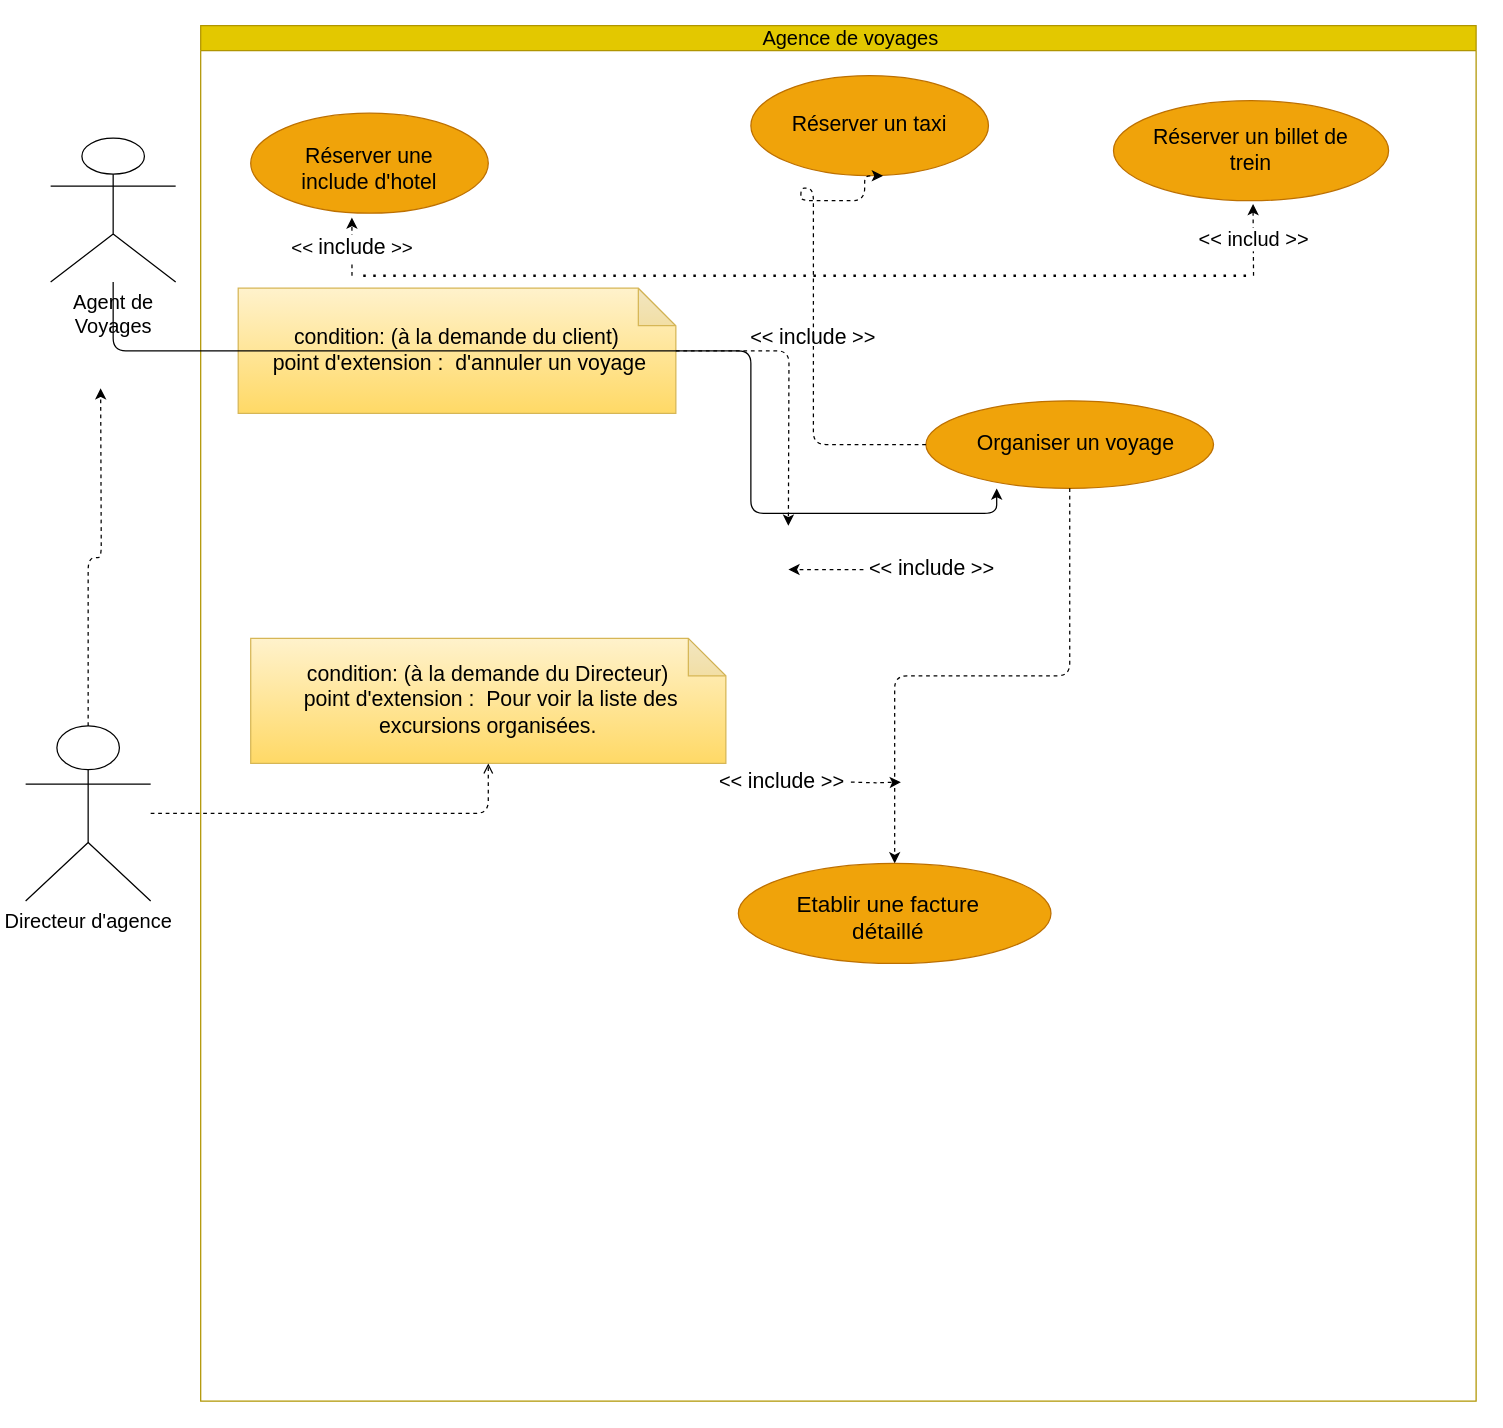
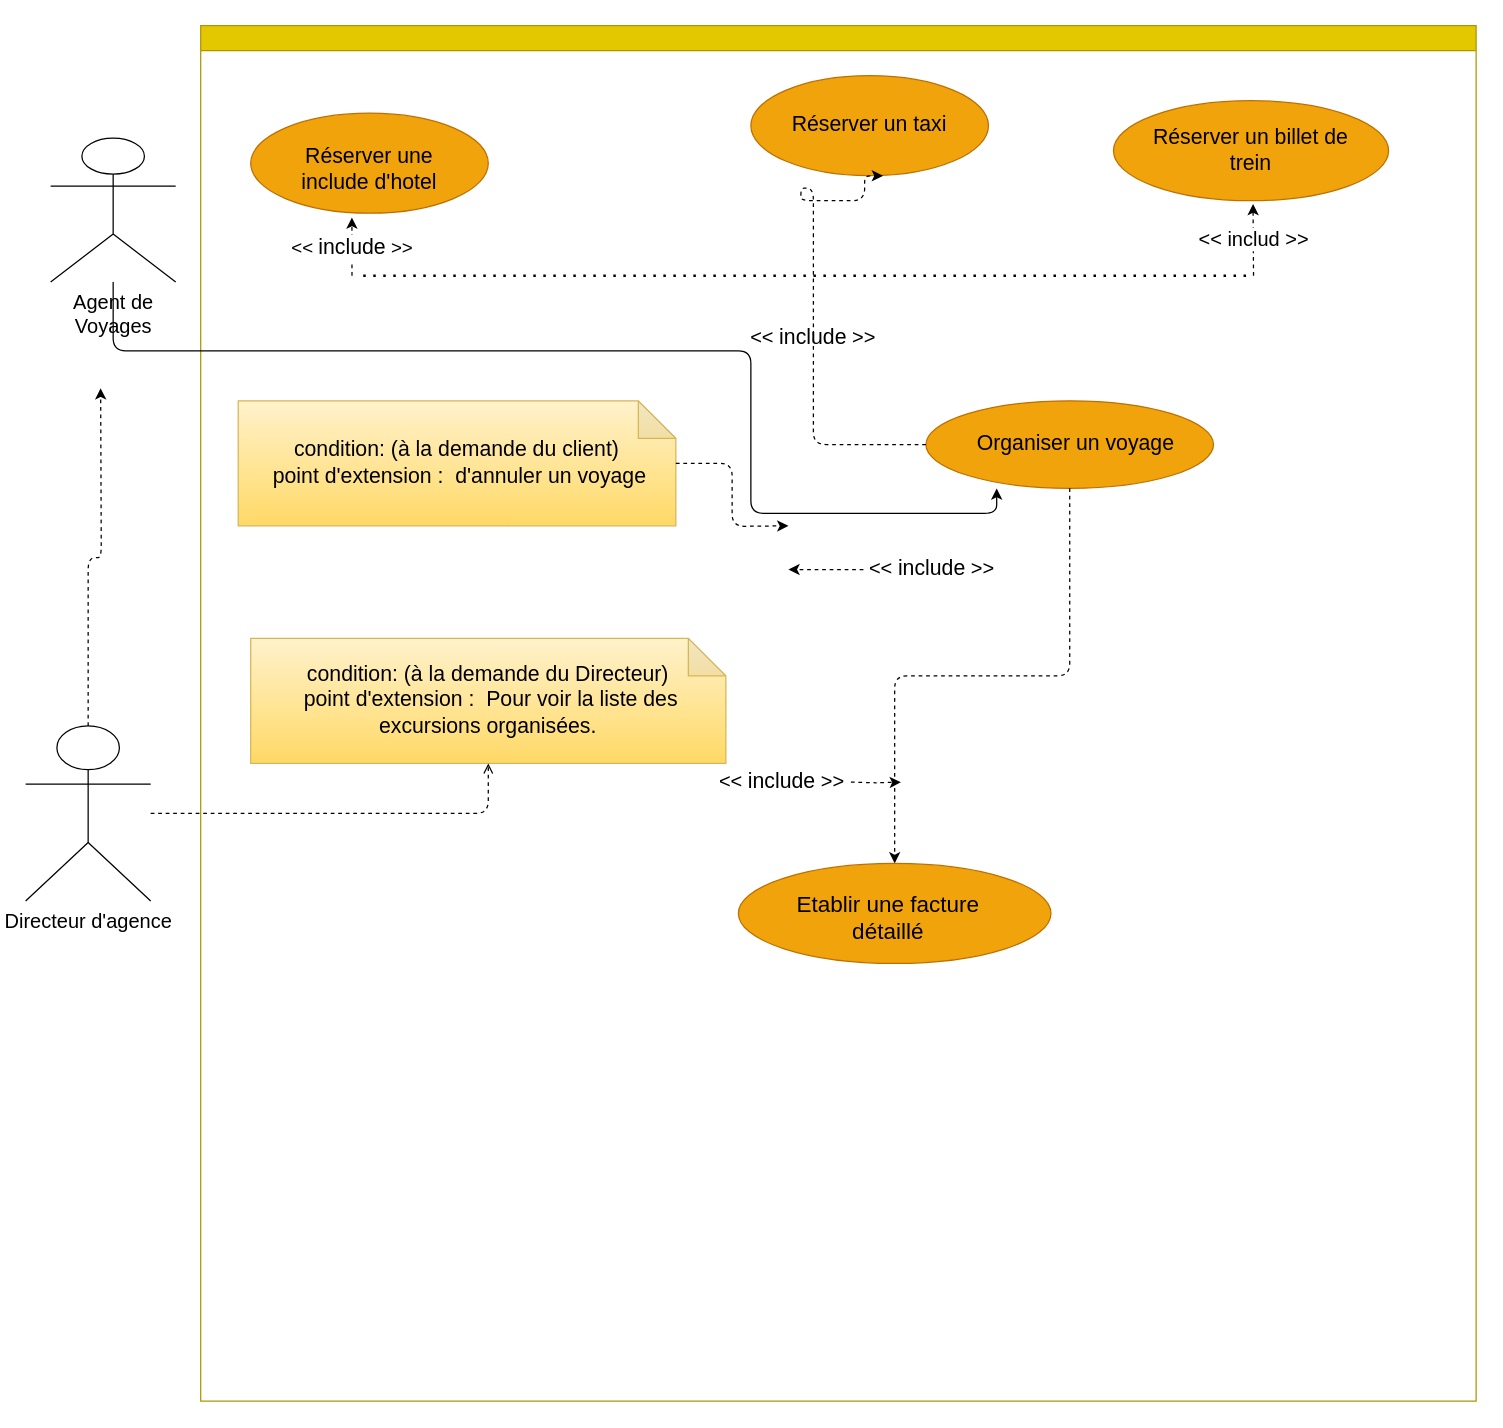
node "Agence de voyages": removed
node "condition: (à la demande du client) point d'extension : d'annuler un voyage": moved (457, 351) -> (457, 463)
